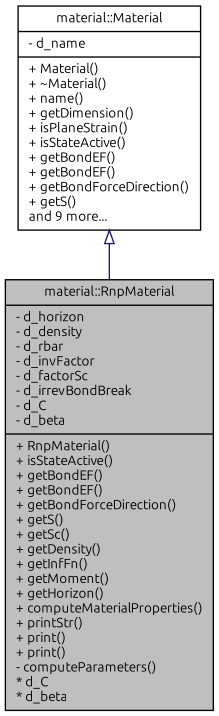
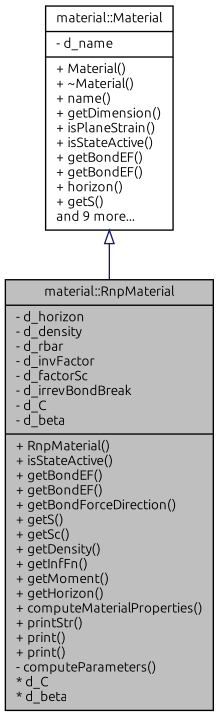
node "material::Material": text "+ getBondForceDirection()" -> "+ horizon()"
